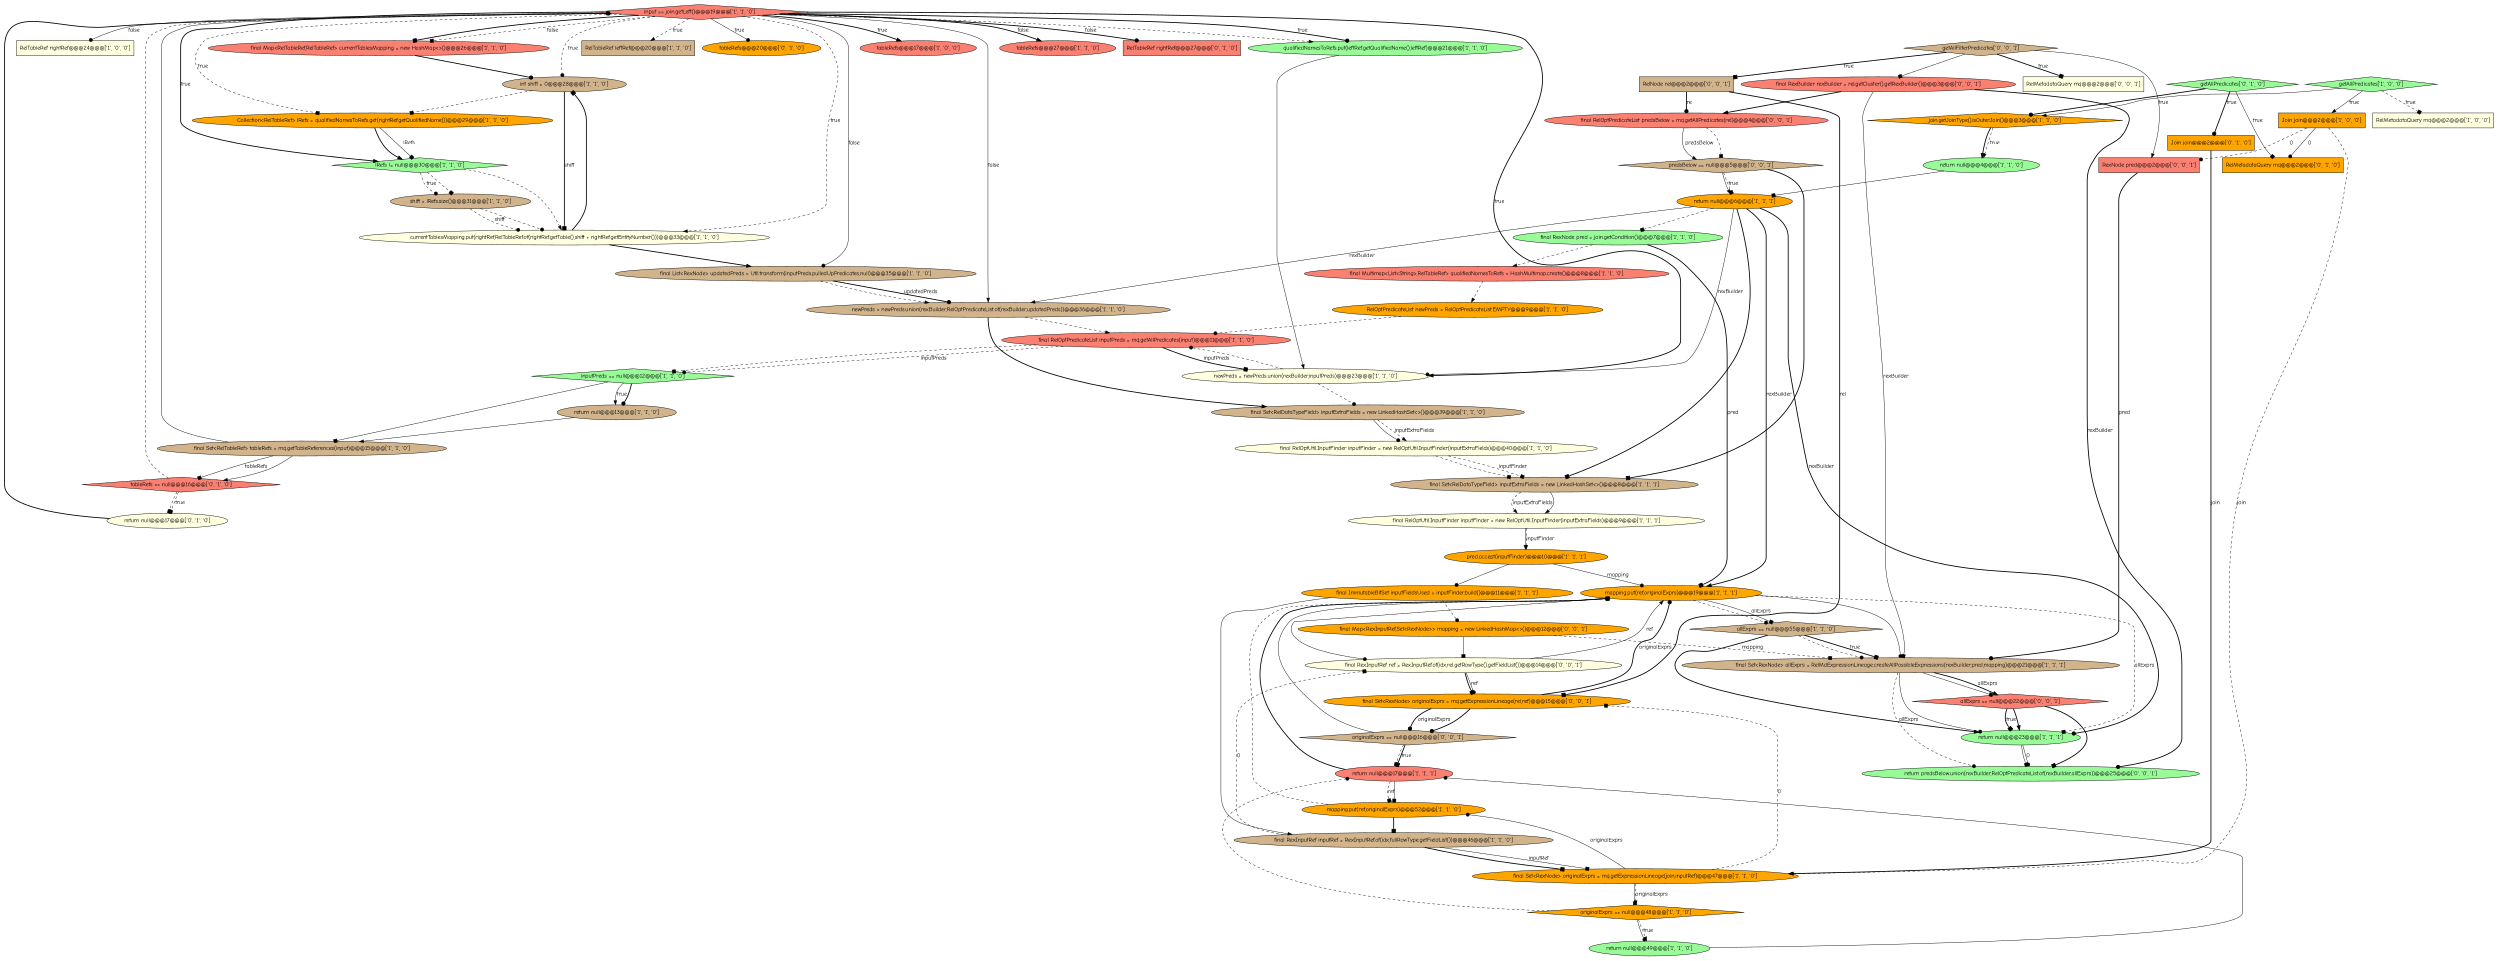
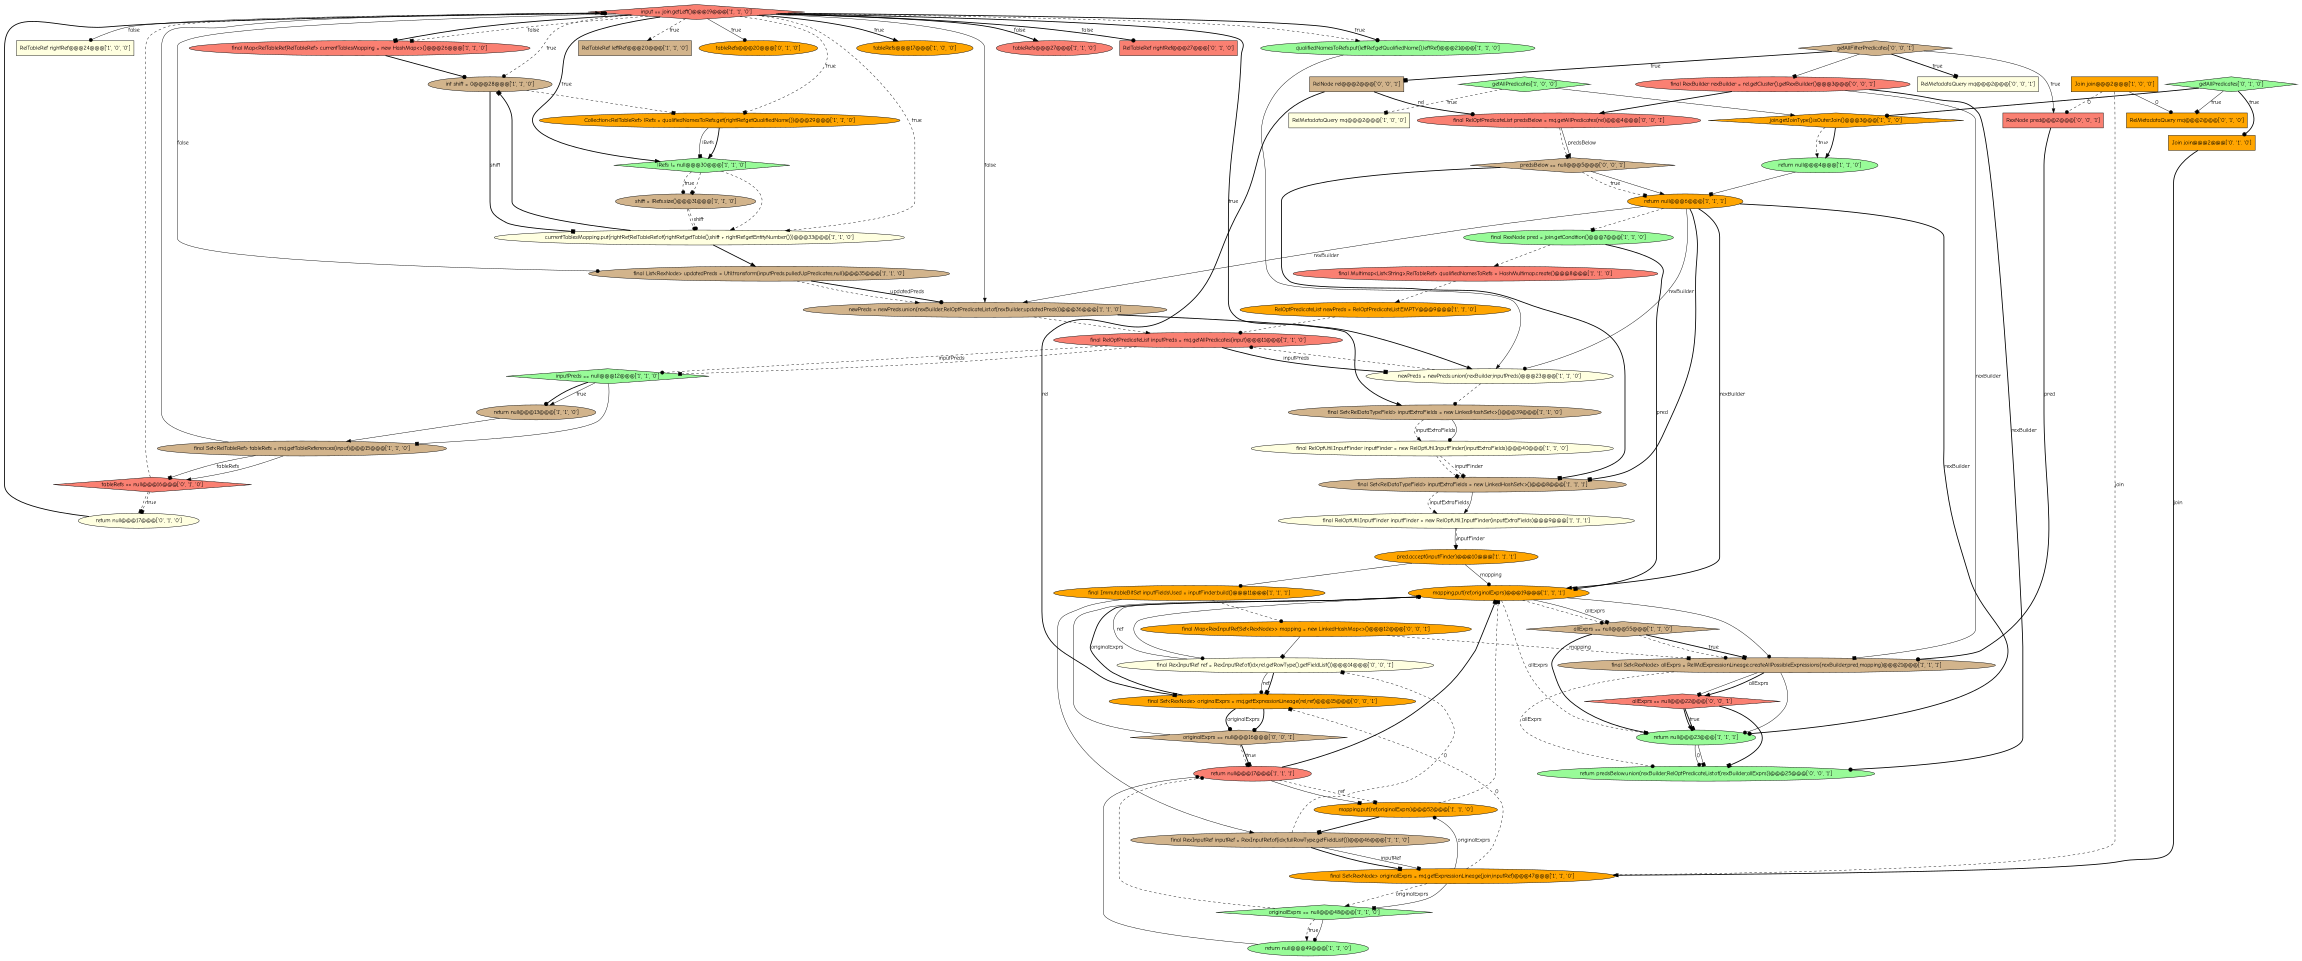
node "tableRefs@@@17@@@['1', '0', '0']": fillcolor salmon -> orange
edge "getAllPredicates['1', '0', '0']" -> "Join join@@@2@@@['1', '0', '0']": removed, label "true"
node "originalExprs == null@@@48@@@['1', '1', '0']": fillcolor orange -> palegreen
